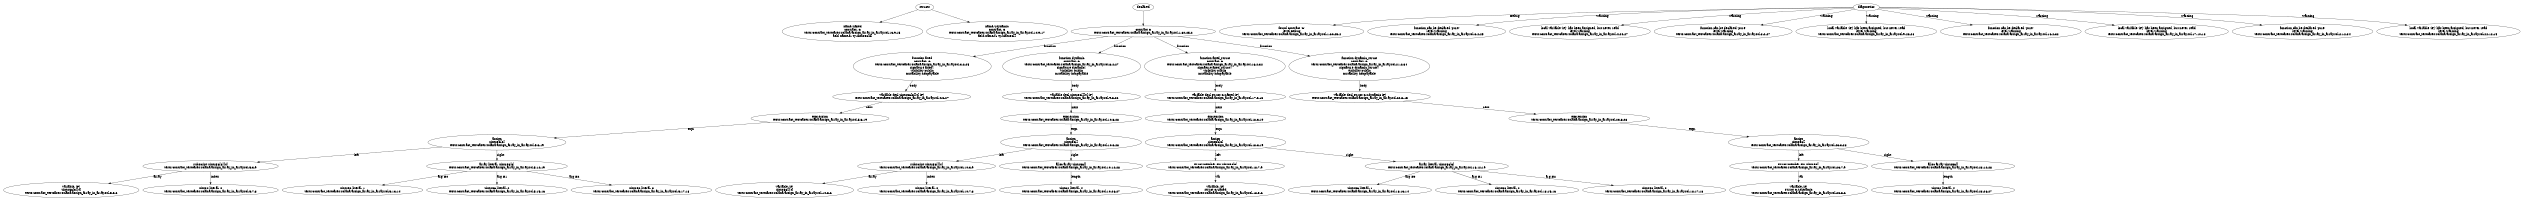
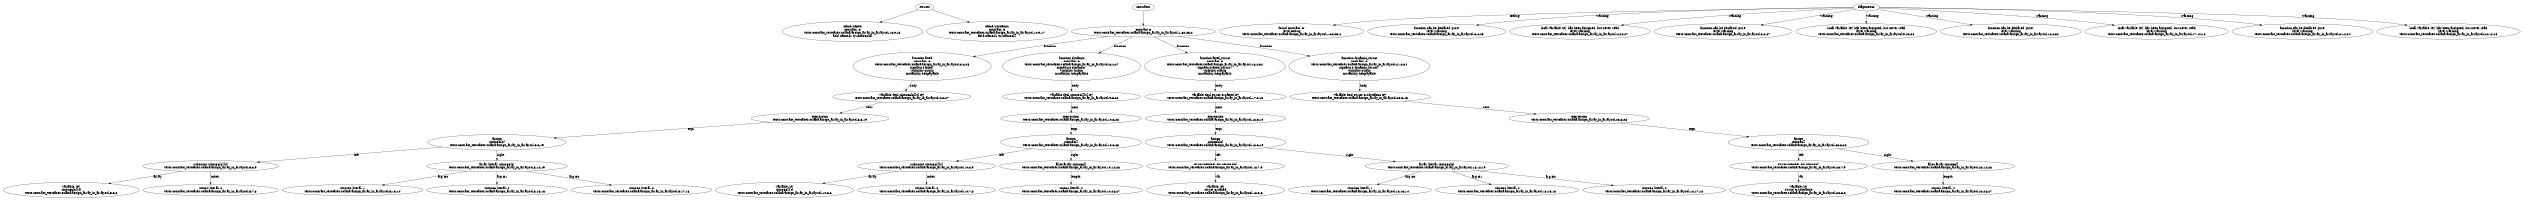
node "declared": label "declared" -> "contracts"
